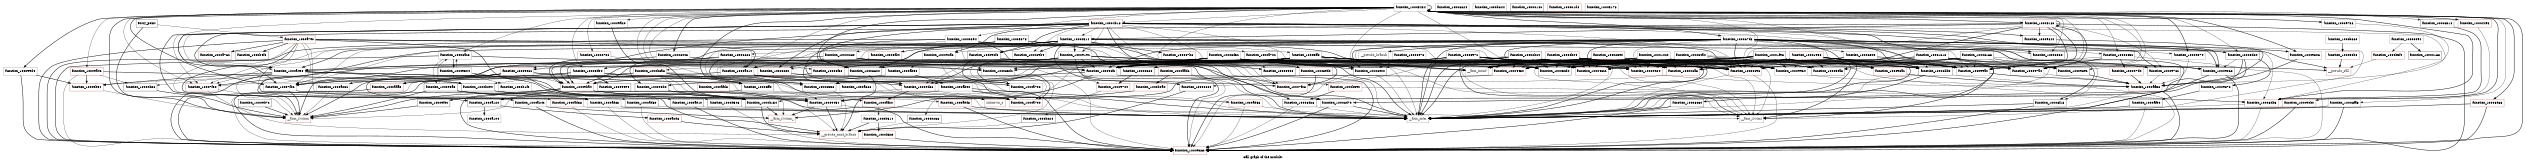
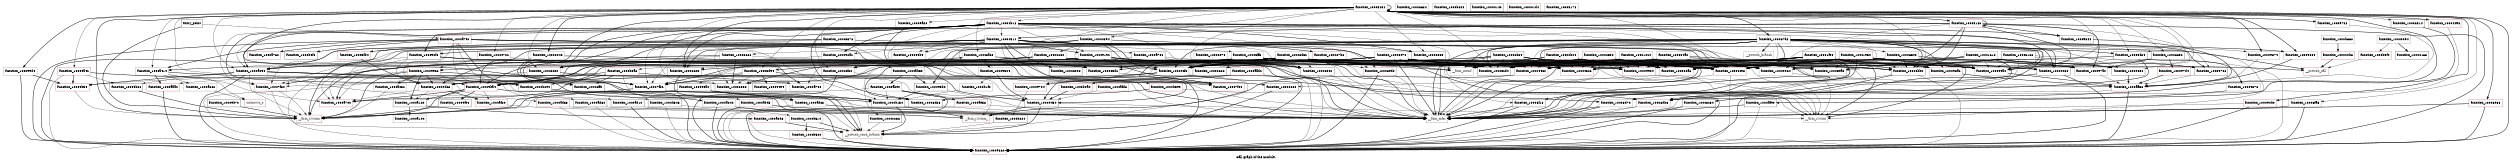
edge "function_1000397c" -> "__asm_mtcrf": added
edge "function_10009ba4" -> "function_1000a700": style solid -> bold
